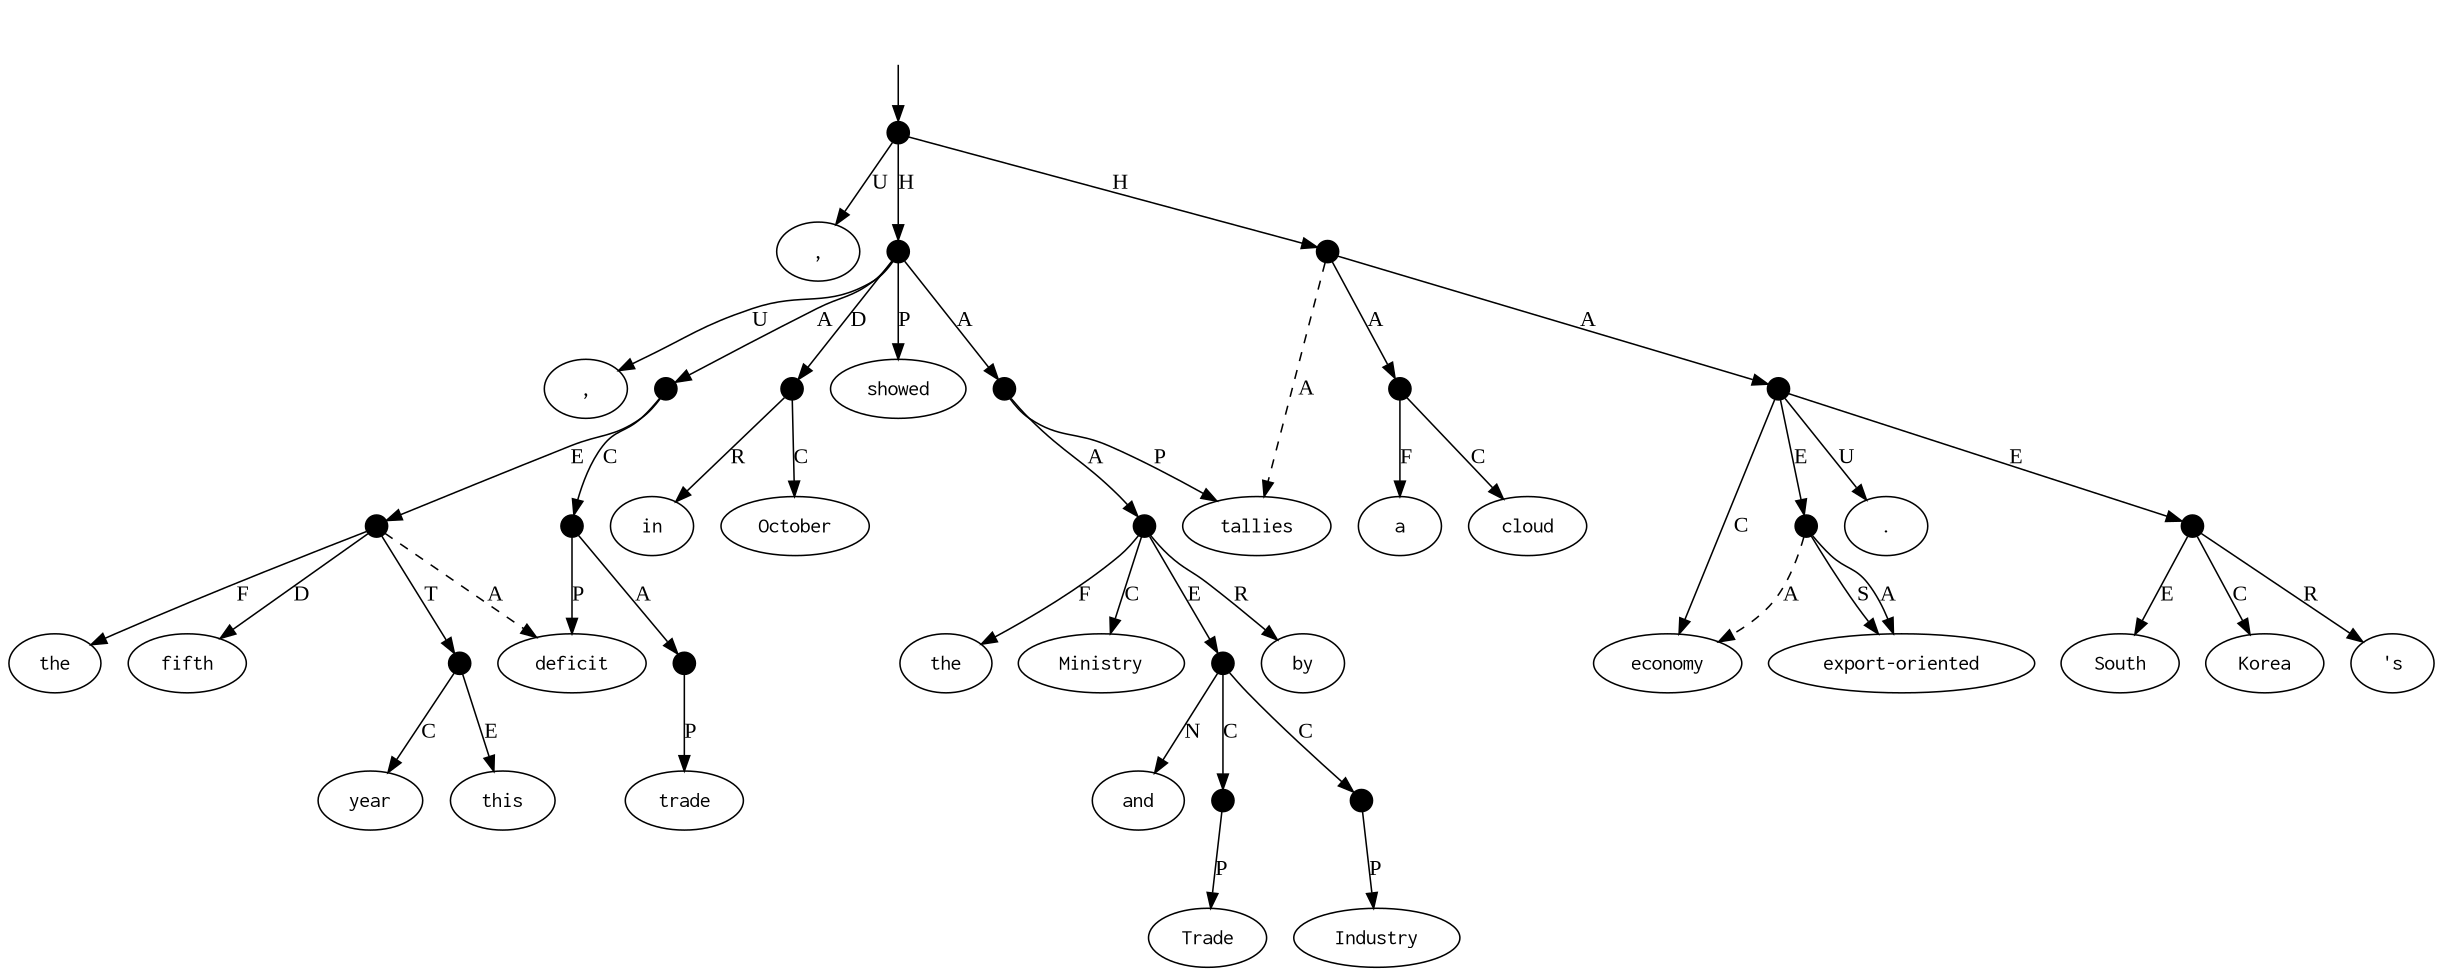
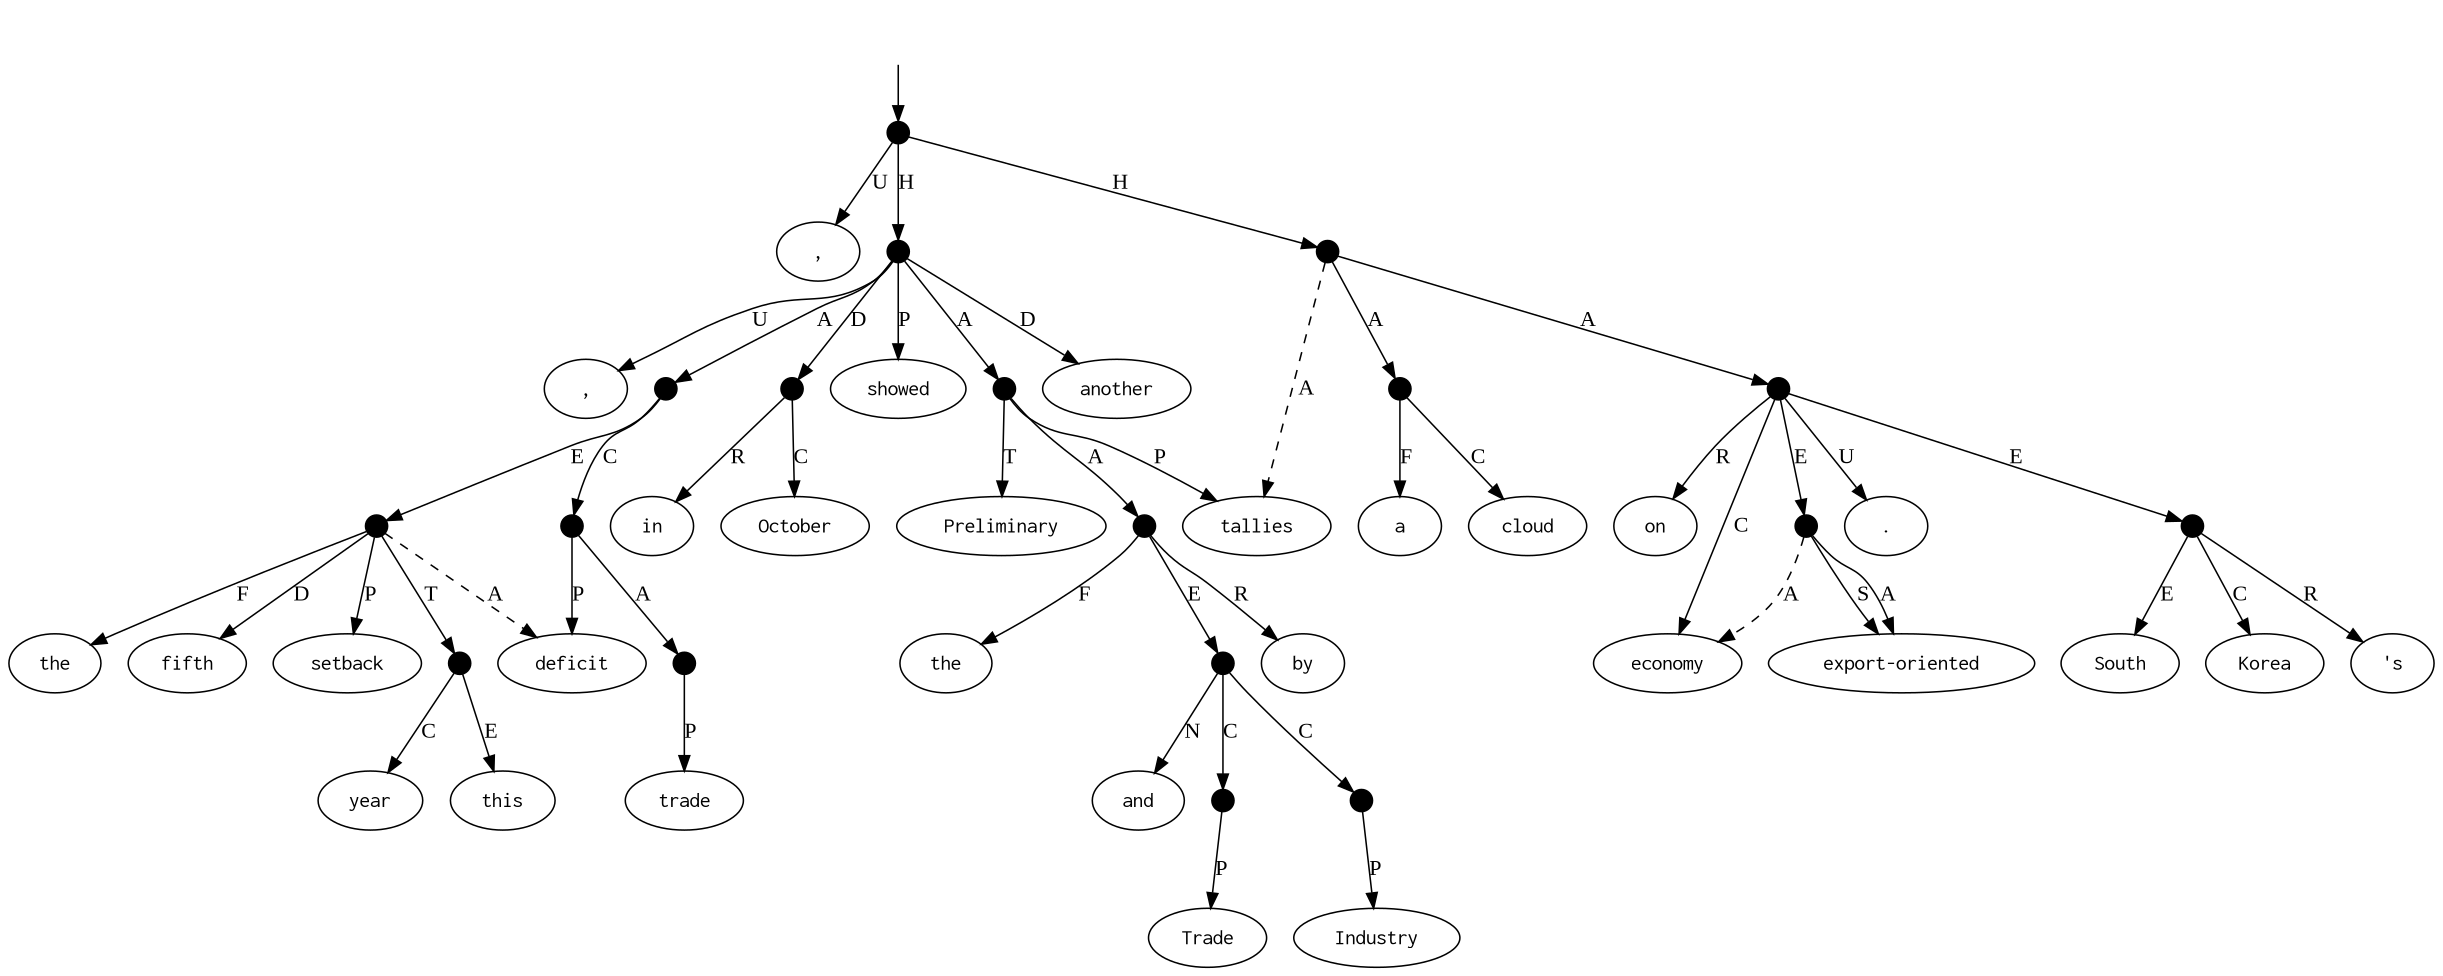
node "another": added
node "Preliminary": added
node "on": added
node "setback": added
node "Ministry": removed
